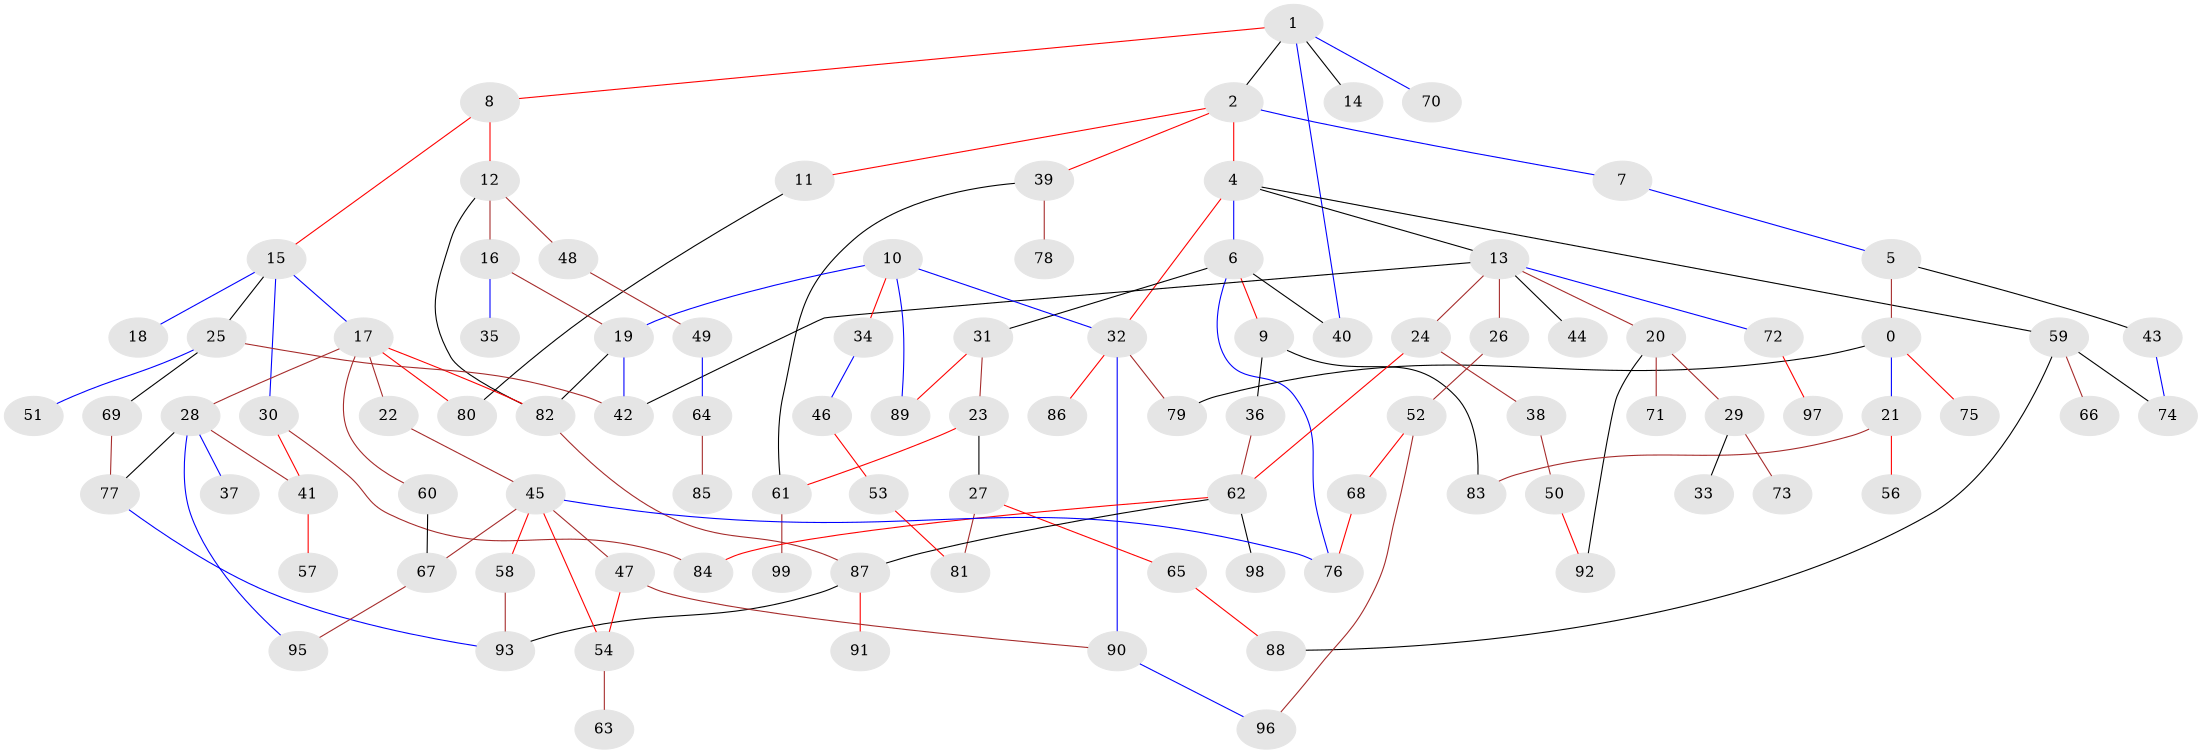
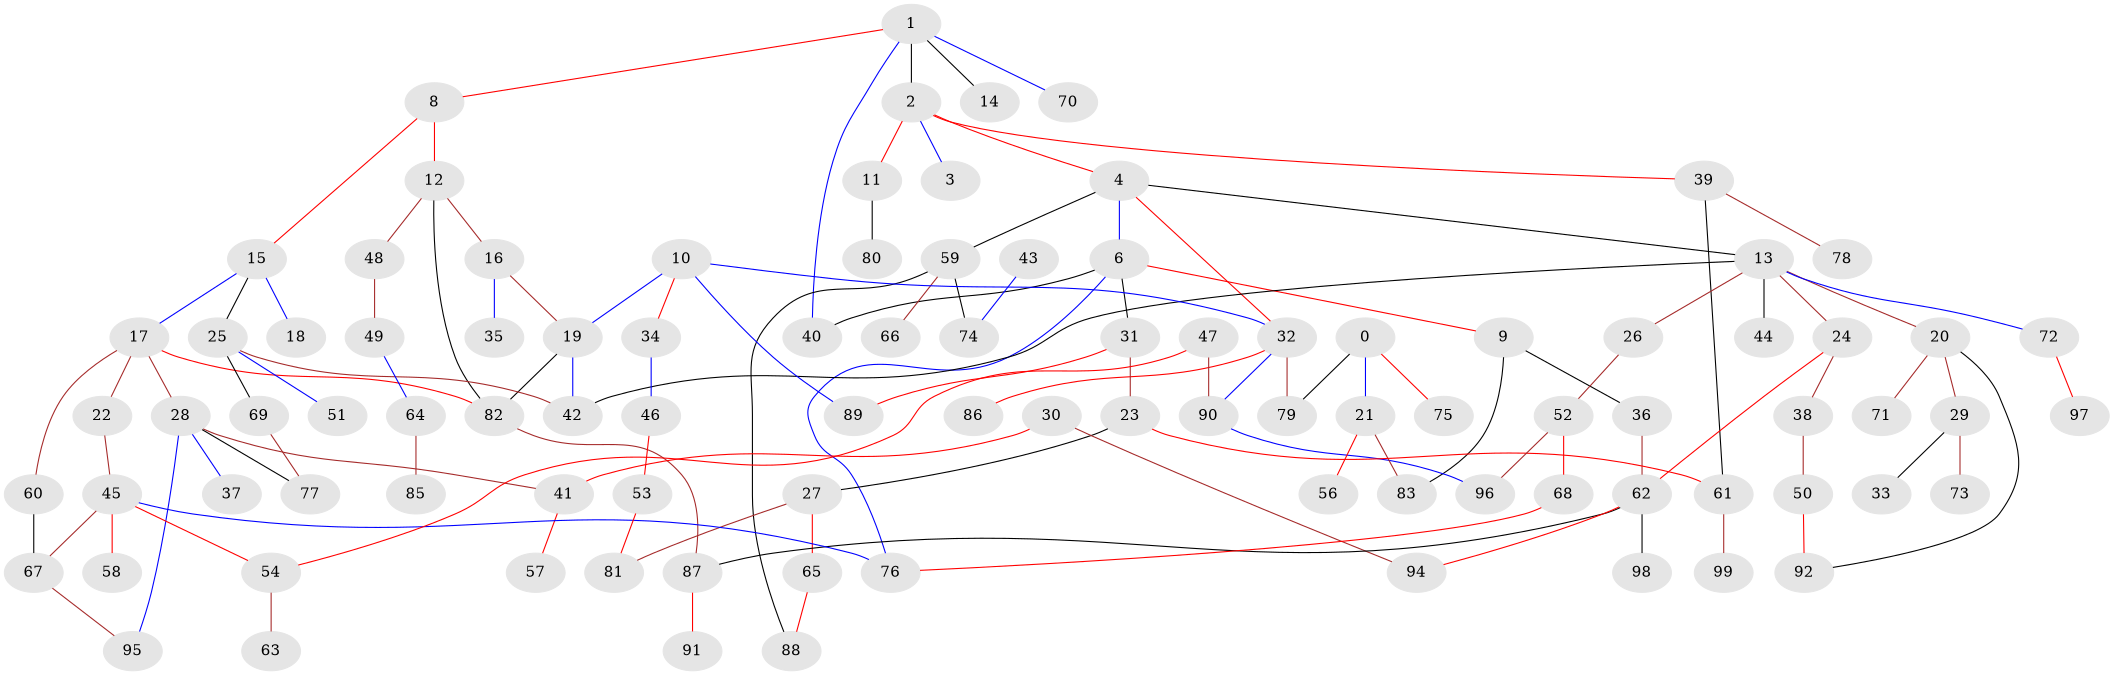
node "7": label "7" -> "3"
node "5": removed
edge "15" -- "30": removed
edge "17" -- "80": removed
edge "45" -- "47": removed
node "84": label "84" -> "94"
node "93": removed
